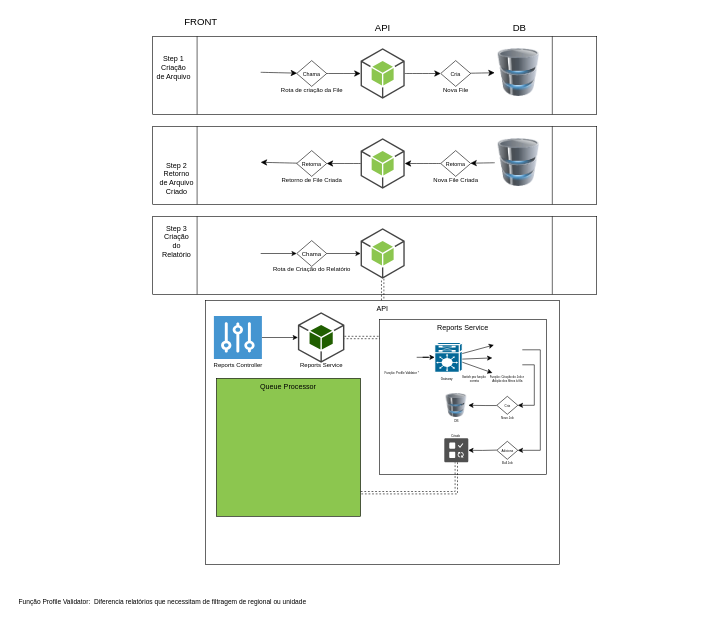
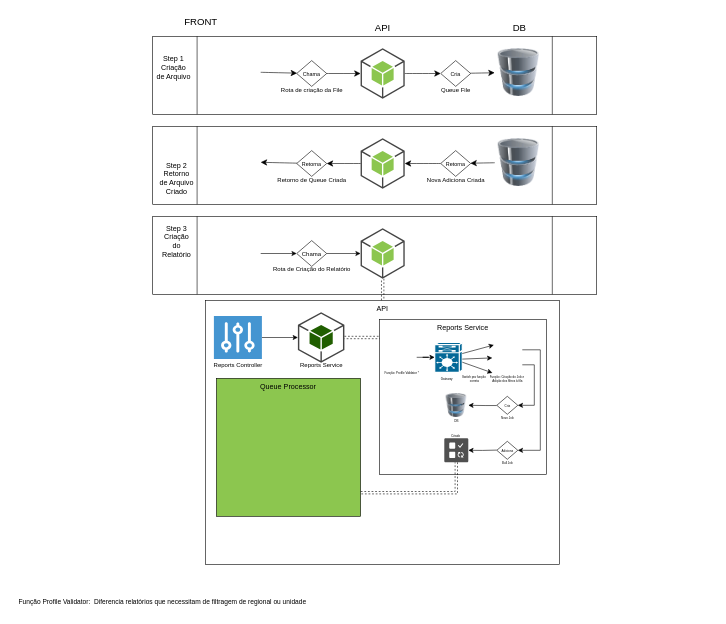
node "Nova File": label "Nova File" -> "Queue File"
node "Retorno de File Criada": label "Retorno de File Criada" -> "Retorno de Queue Criada"
node "Nova File Criada": label "Nova File Criada" -> "Nova Adiciona Criada"
